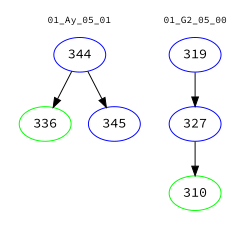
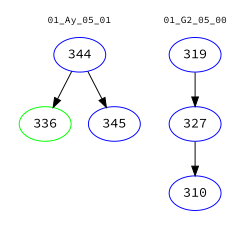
node "310": color green -> blue
